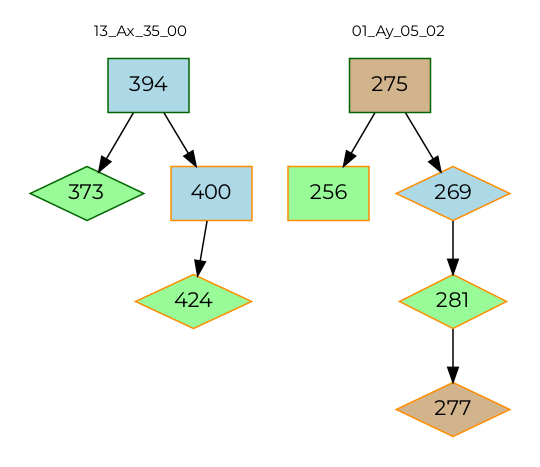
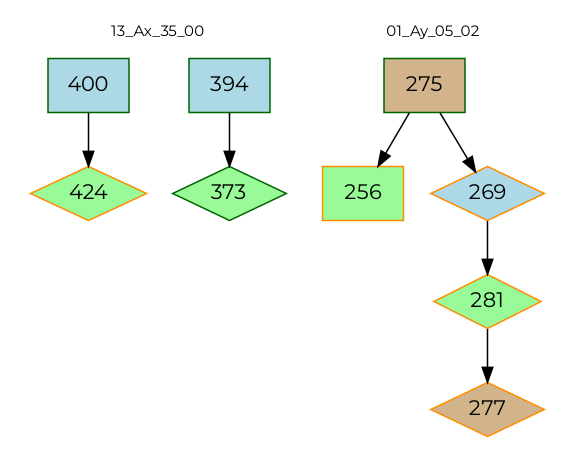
edge "394" -> "400": removed
node "400": color darkorange -> darkgreen
